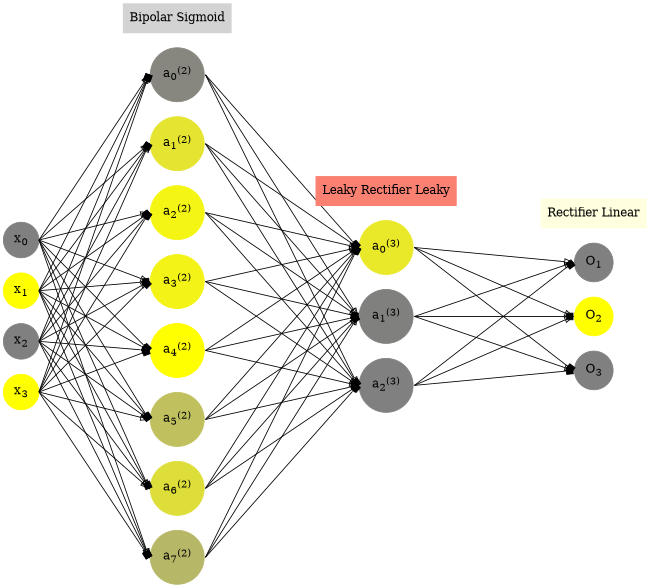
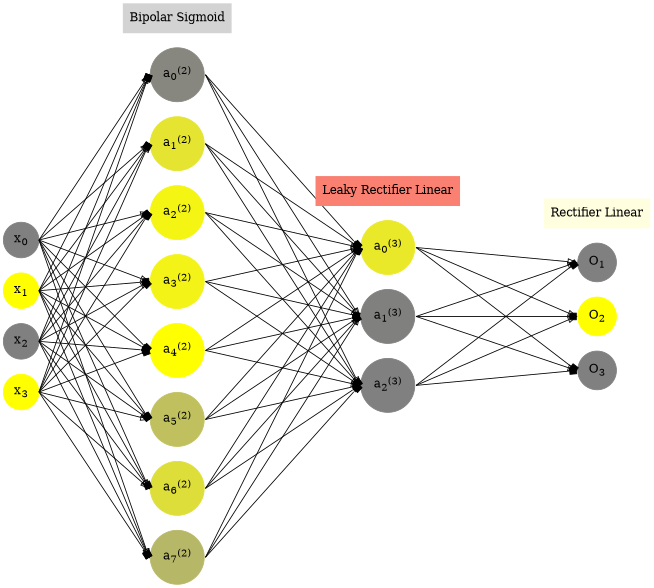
node "Leaky Rectifier Leaky": label "Leaky Rectifier Leaky" -> "Leaky Rectifier Linear"
